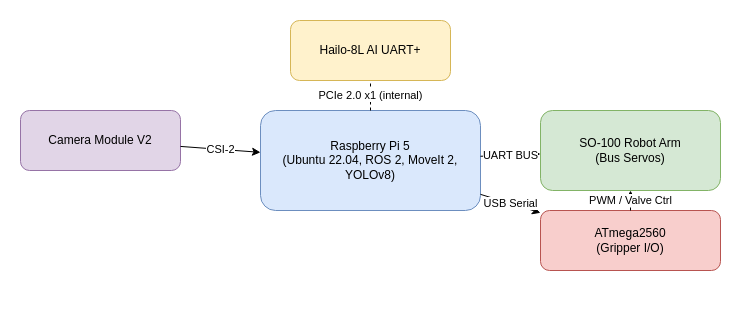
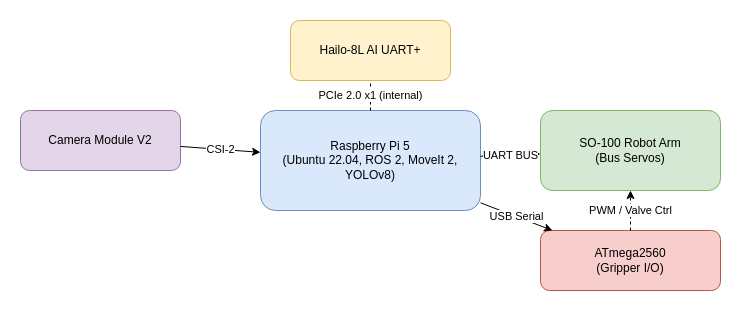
node "ATmega2560 (Gripper I/O)": moved (631, 241) -> (631, 261)
